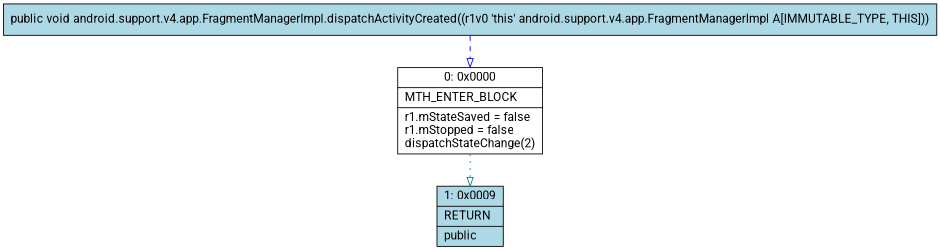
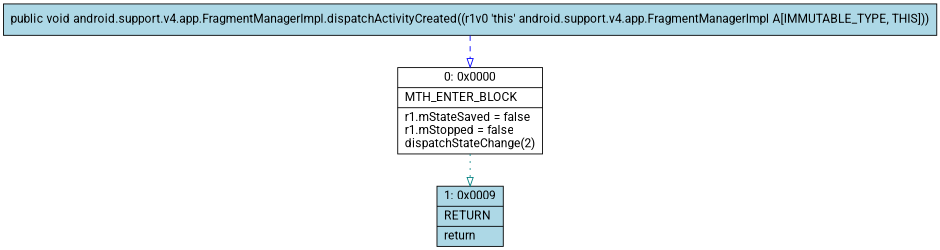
node "1: 0x0009": text "public" -> "return"
